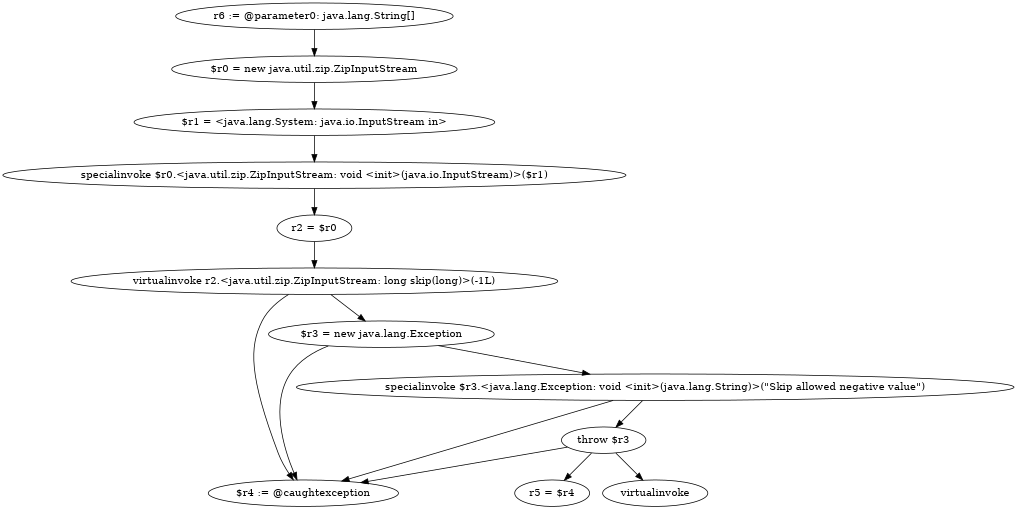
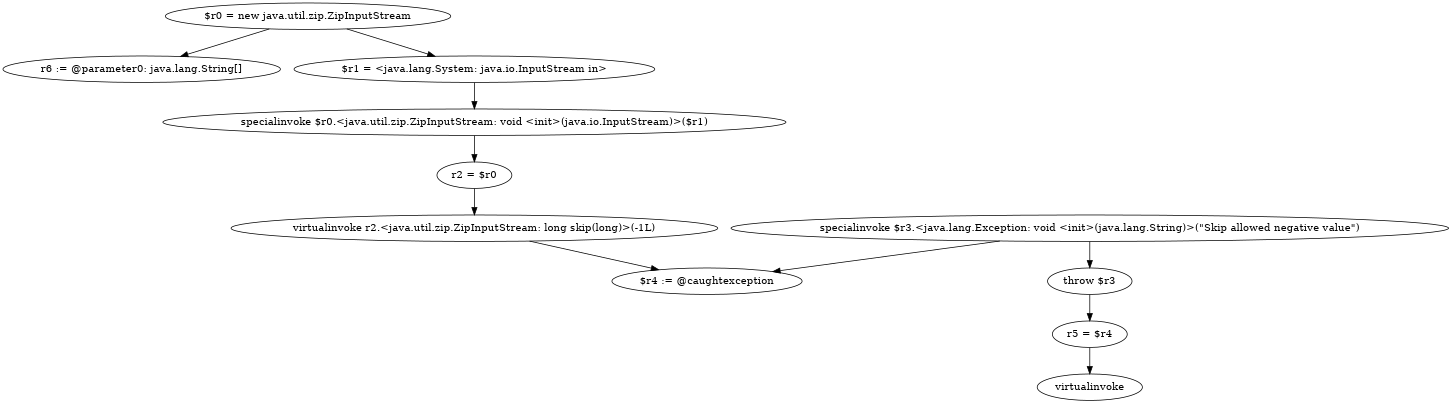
edge "r6 := @parameter0: java.lang.String[]" -> "$r0 = new java.util.zip.ZipInputStream": reversed
node "$r3 = new java.lang.Exception": removed
edge "throw $r3" -> "$r4 := @caughtexception": removed
edge "throw $r3" -> "virtualinvoke": now "r5 = $r4" -> "virtualinvoke"
